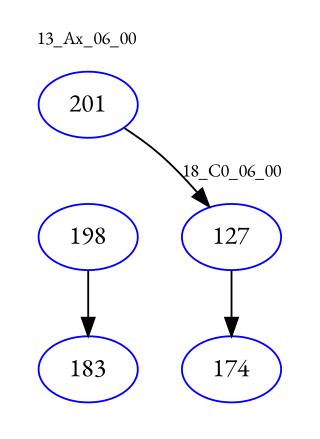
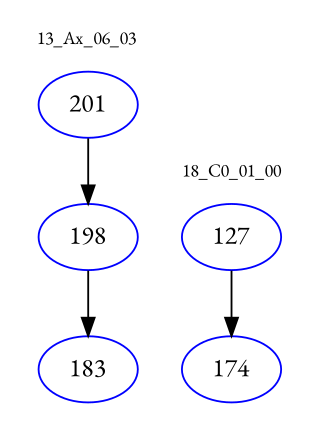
cluster "13_Ax_06_00": label "13_Ax_06_00" -> "13_Ax_06_03"
cluster "18_C0_06_00": label "18_C0_06_00" -> "18_C0_01_00"
edge "201" -> "127": now "201" -> "198"
